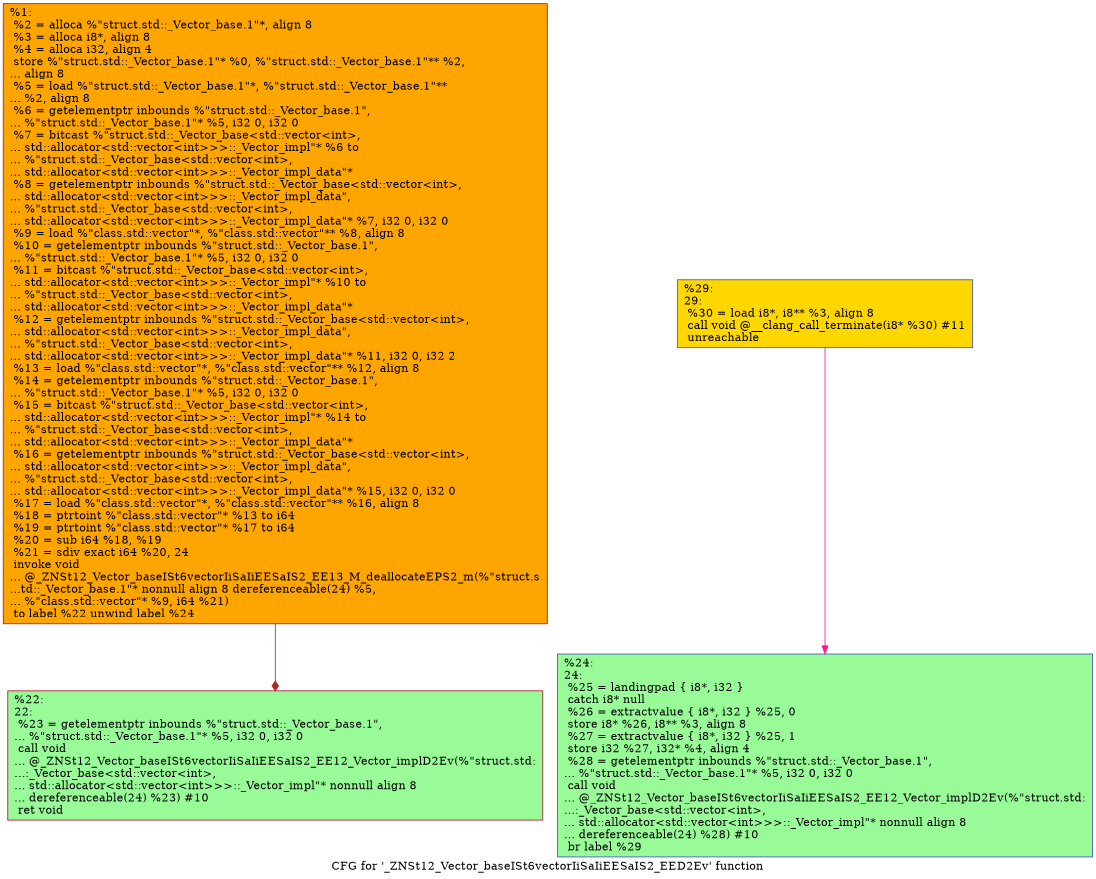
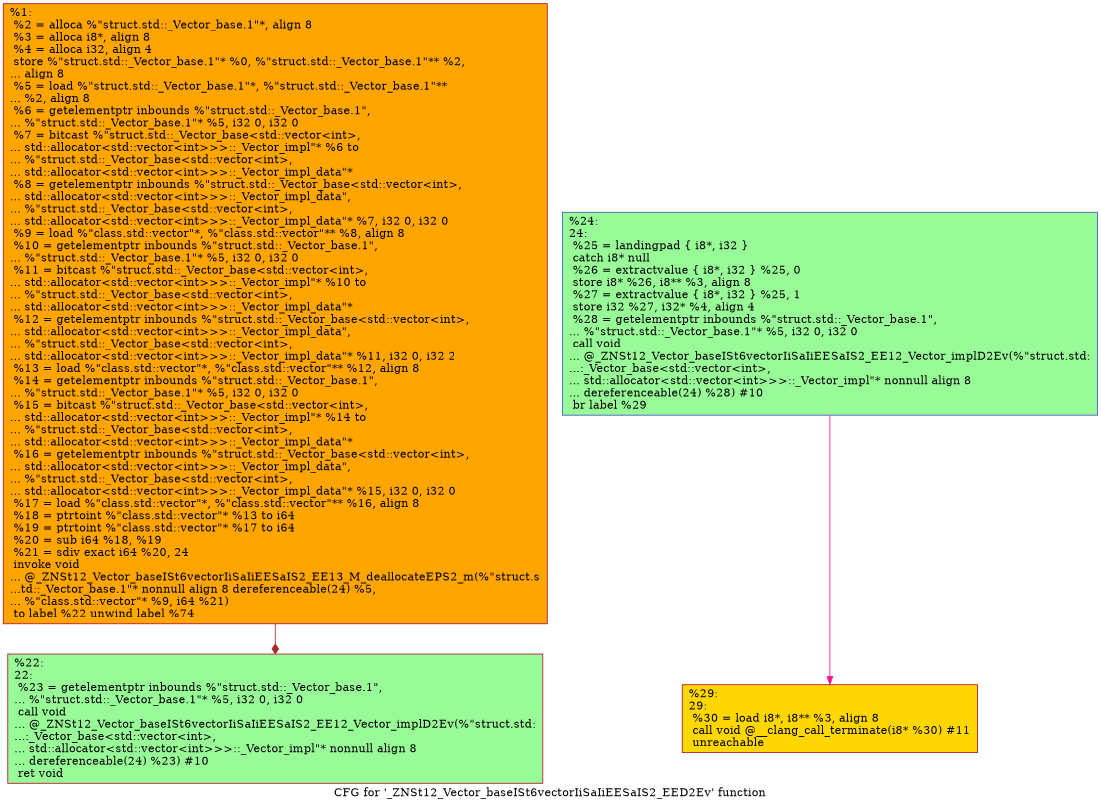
node "%29:": color #3d50c3ff -> #b70d28ff
edge "%29:" -> "%24:": reversed
node "%1:": text "to label %22 unwind label %24" -> "to label %22 unwind label %74"
